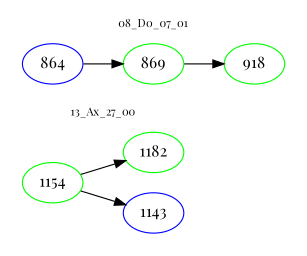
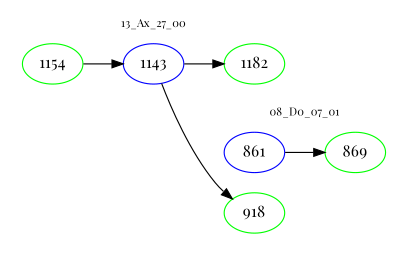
node "864": label "864" -> "861"
edge "869" -> "918": now "1143" -> "918"
edge "1154" -> "1182": now "1143" -> "1182"
